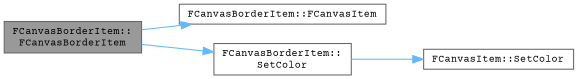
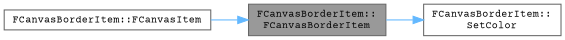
edge "FCanvasBorderItem:: FCanvasBorderItem" -> "FCanvasBorderItem::FCanvasItem": reversed
node "FCanvasItem::SetColor": removed
